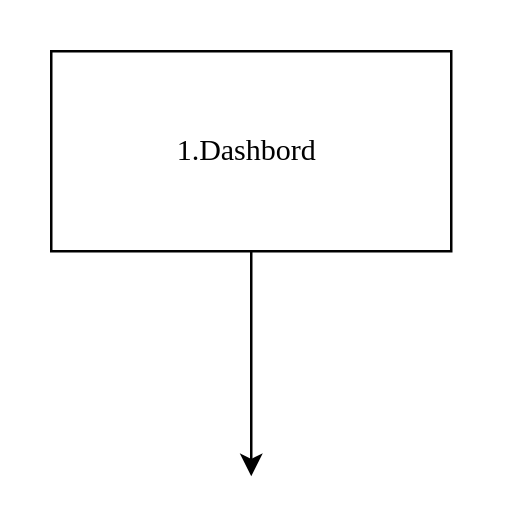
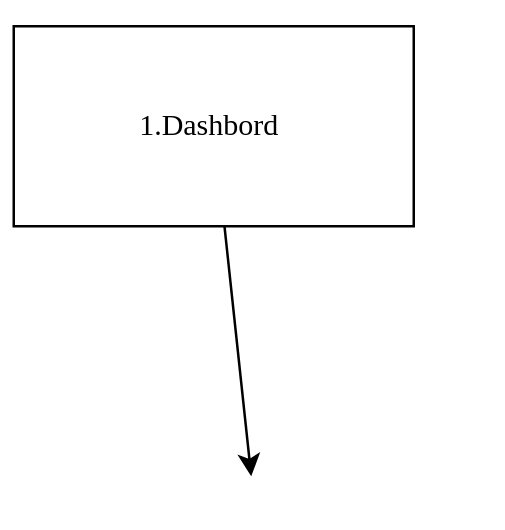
node "1.Dashbord": moved (251, 151) -> (214, 126)
